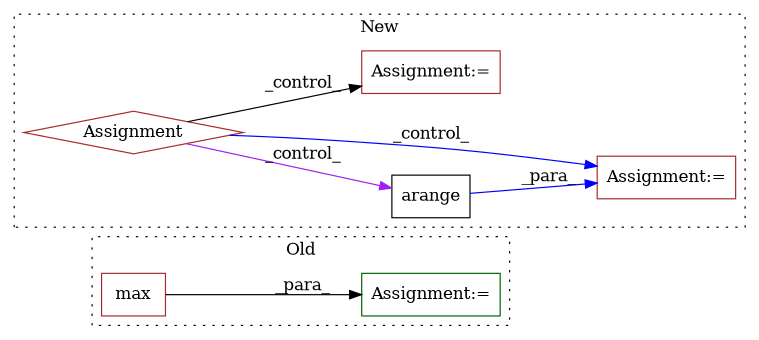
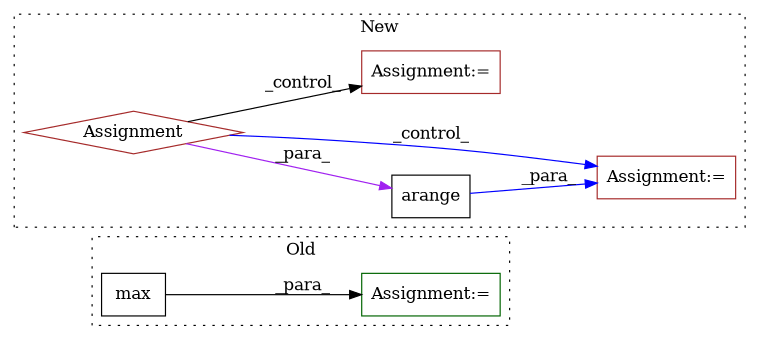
edge "Assignment" -> "arange": label "_control_" -> "_para_"
node "max": color brown -> black
